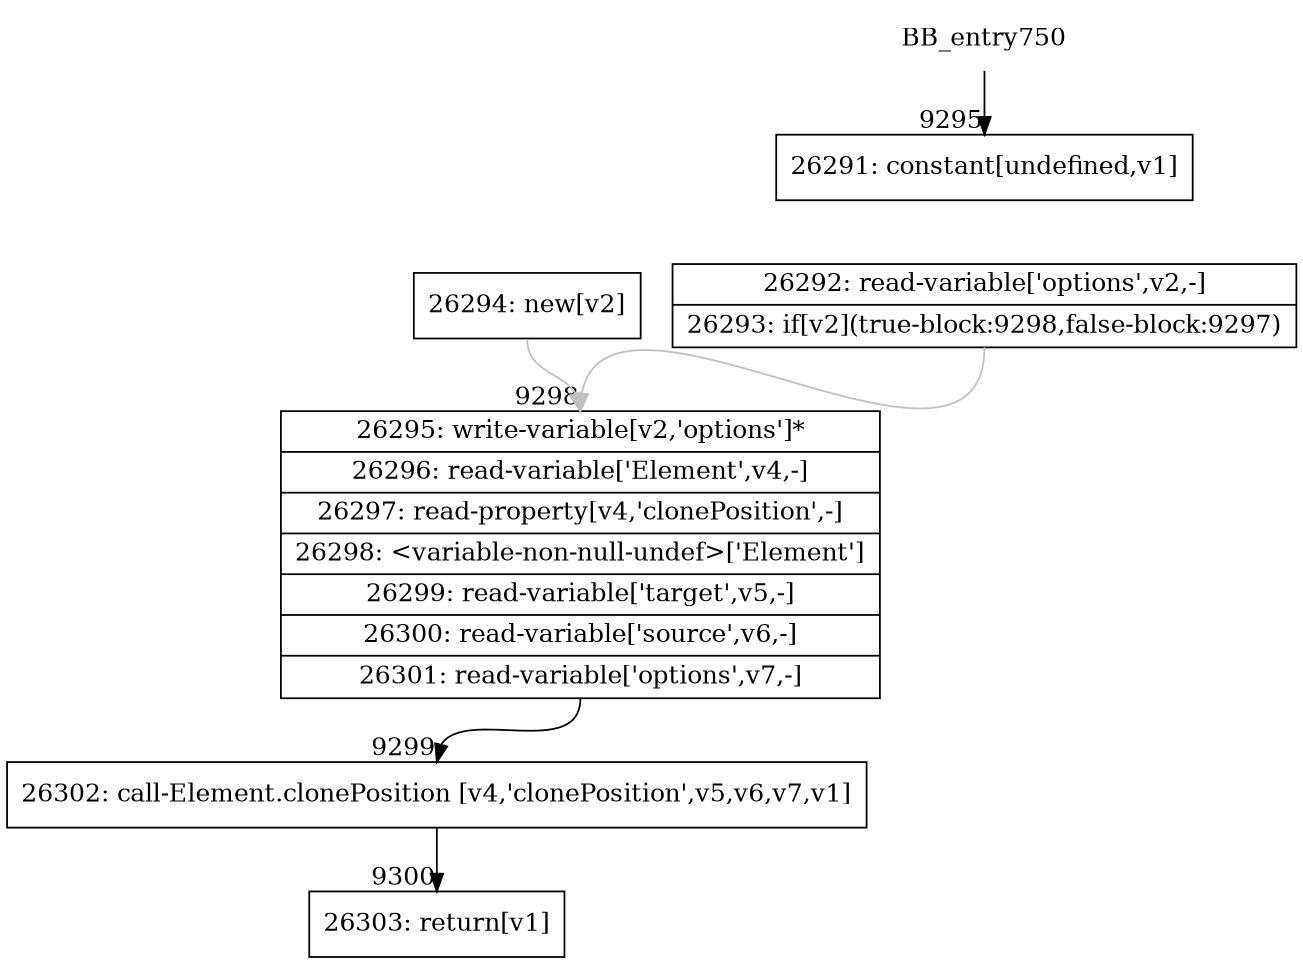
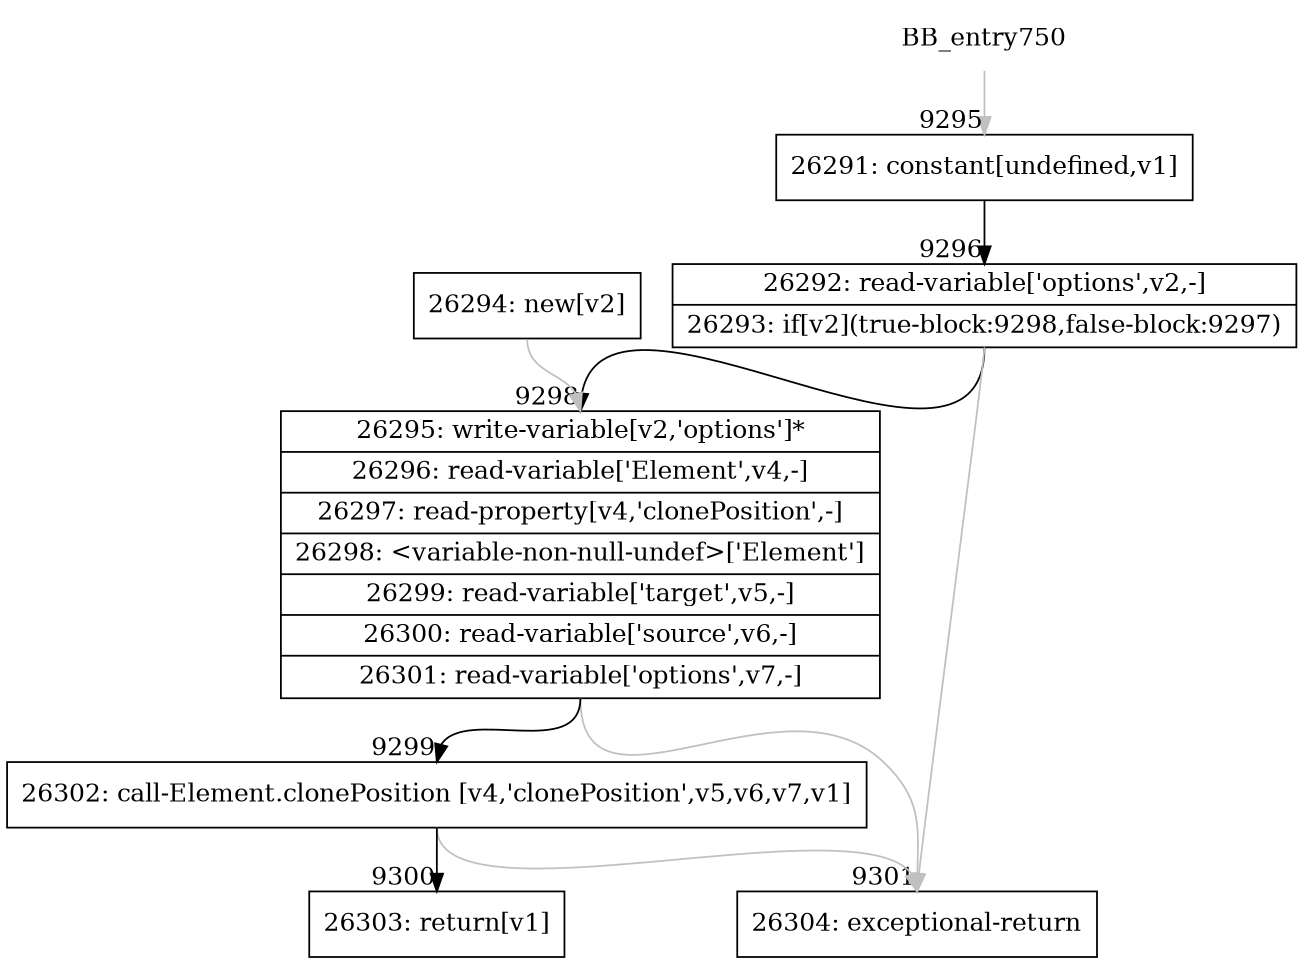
edge "BB_entry750" -> "26291: constant[undefined,v1]": color black -> gray
edge "26291: constant[undefined,v1]" -> "26292: read-variable['options',v2,-]": added
edge "26292: read-variable['options',v2,-]" -> "26295: write-variable[v2,'options']*": color gray -> black
node "26304: exceptional-return": added
